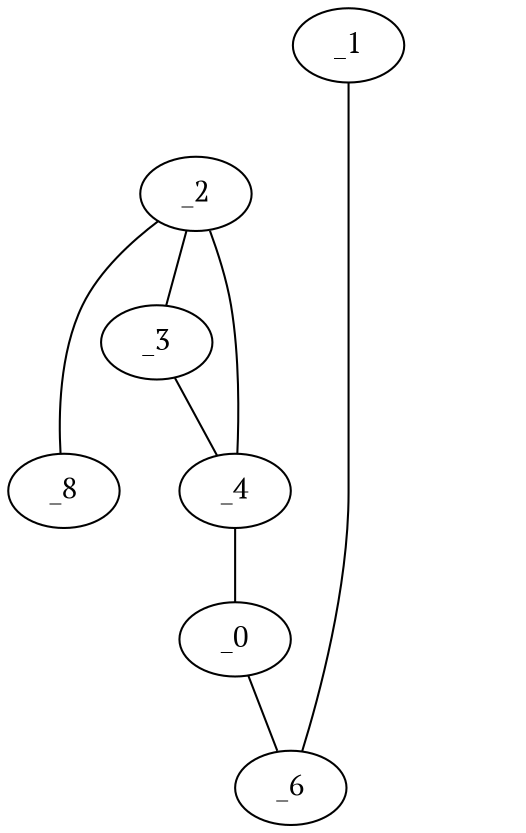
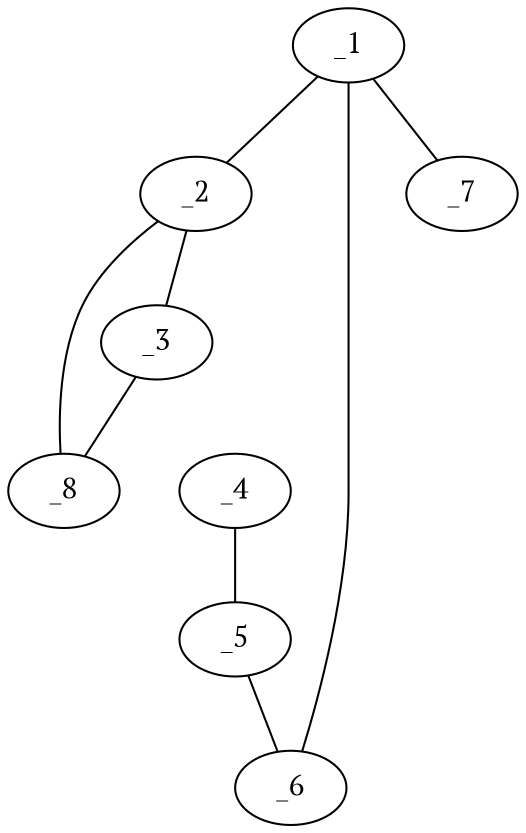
node "_7": added
edge "_2" -- "_4": now "_2" -- "_1"
edge "_3" -- "_4": now "_3" -- "_8"
node "_0": label "_0" -> "_5"
